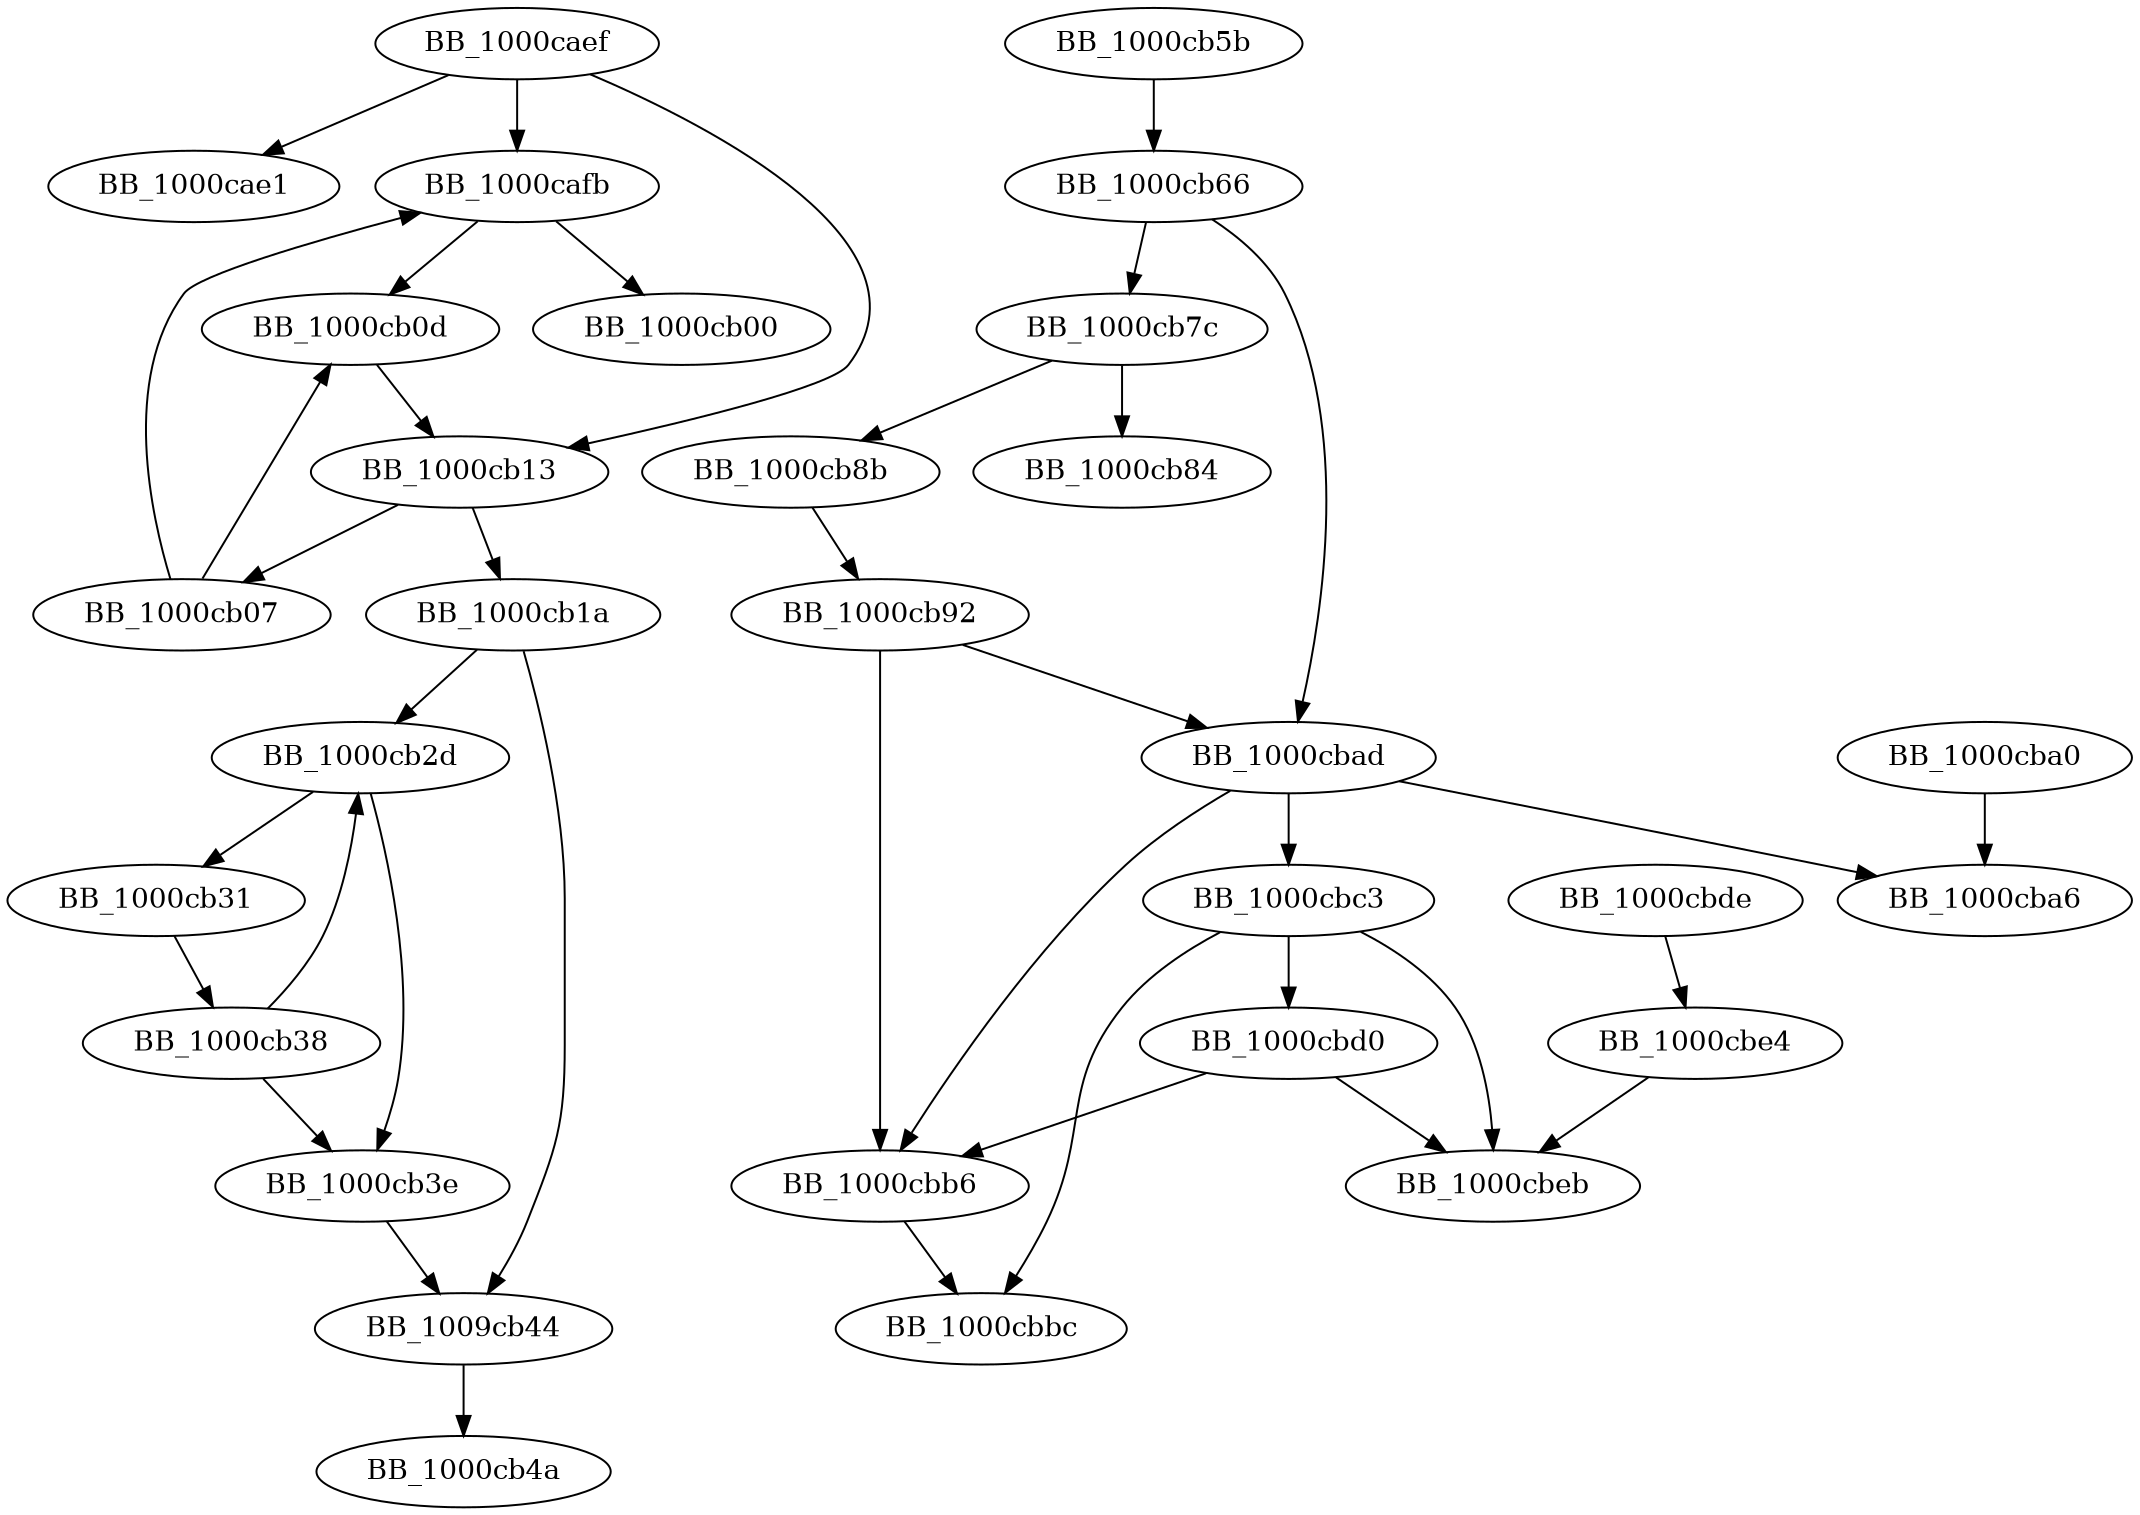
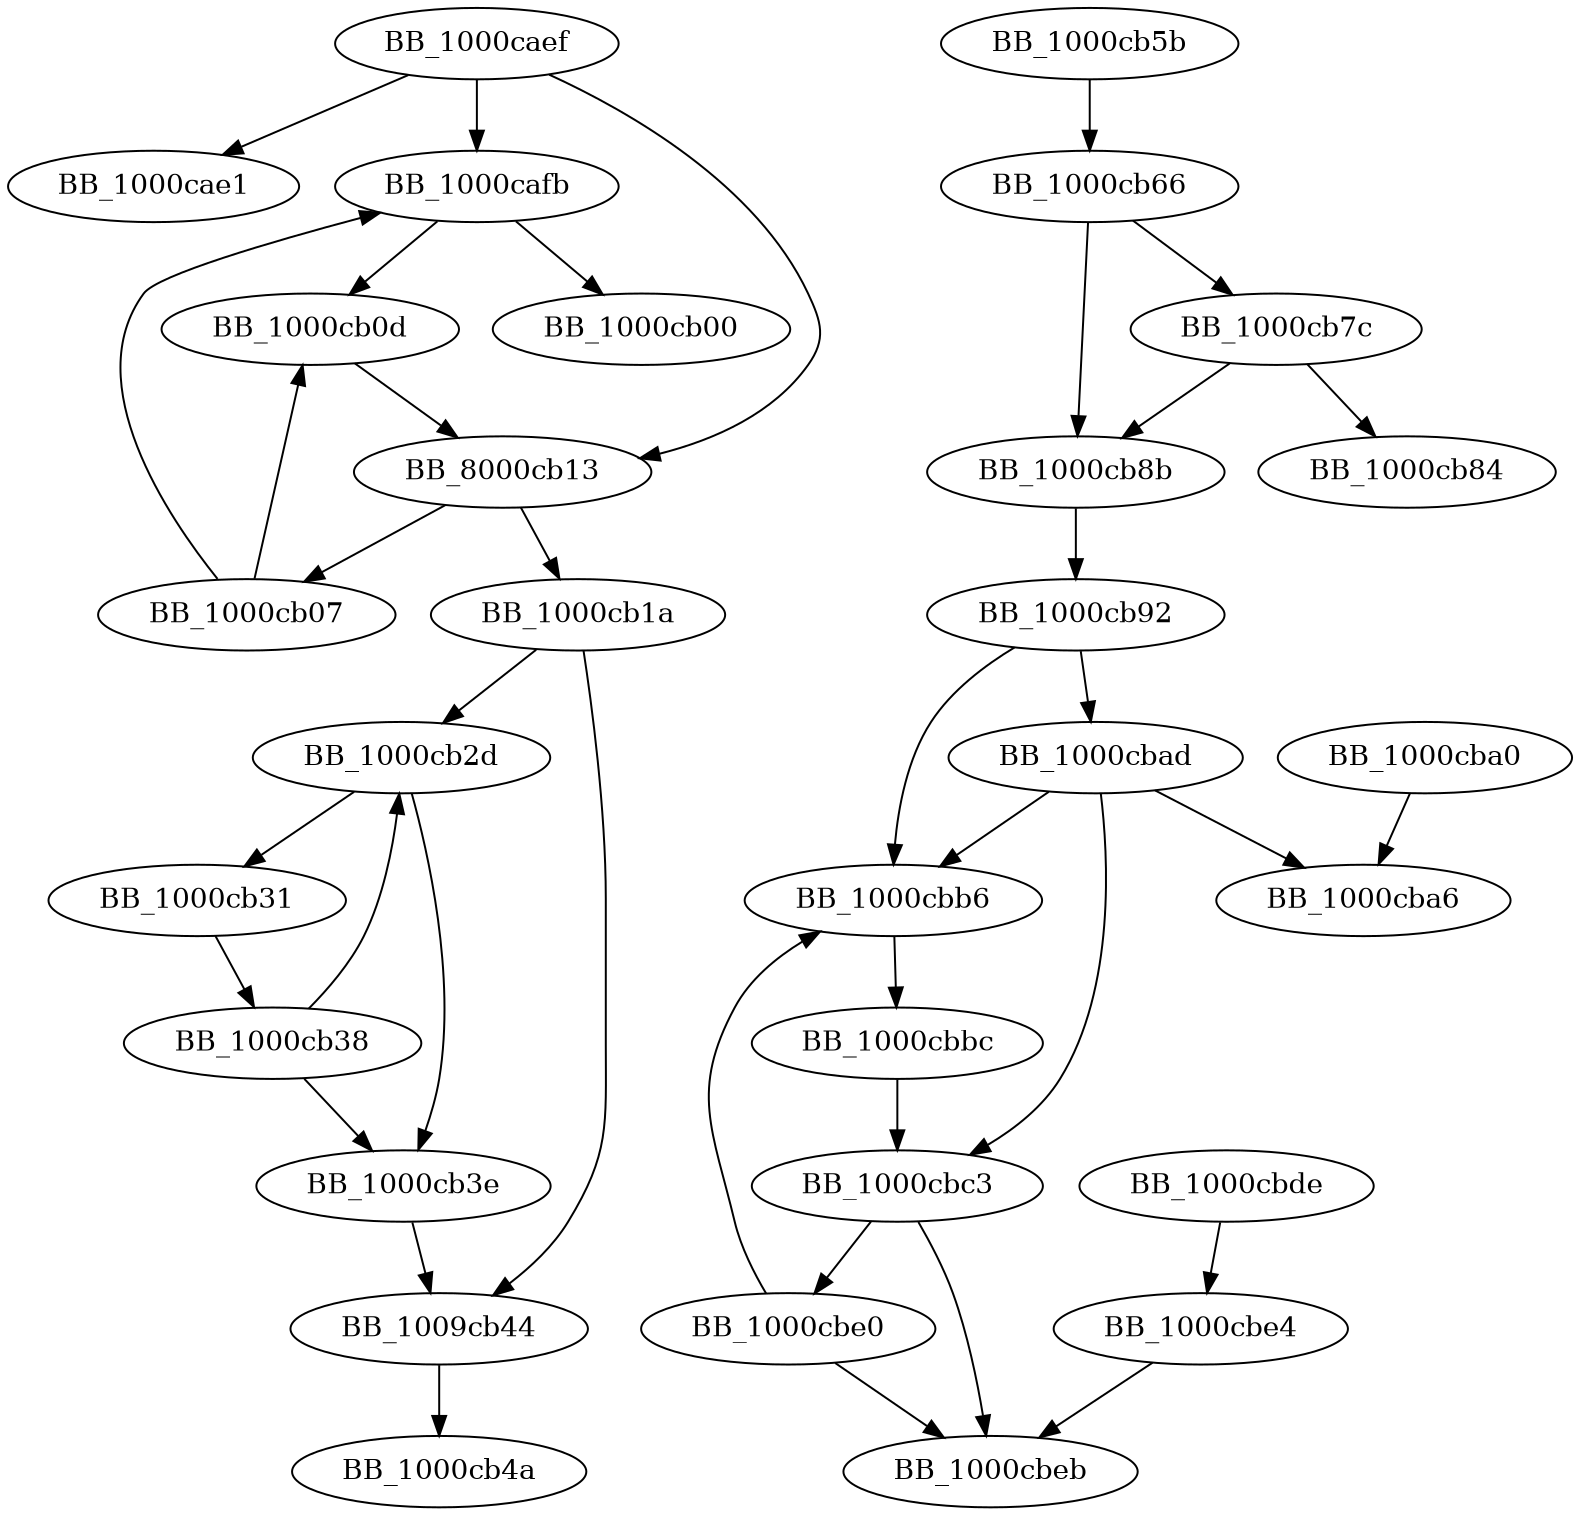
edge "BB_1000cb66" -> "BB_1000cbad": now "BB_1000cb66" -> "BB_1000cb8b"
node "BB_1000cb13": label "BB_1000cb13" -> "BB_8000cb13"
node "BB_1000cbd0": label "BB_1000cbd0" -> "BB_1000cbe0"
edge "BB_1000cbc3" -> "BB_1000cbbc": reversed
